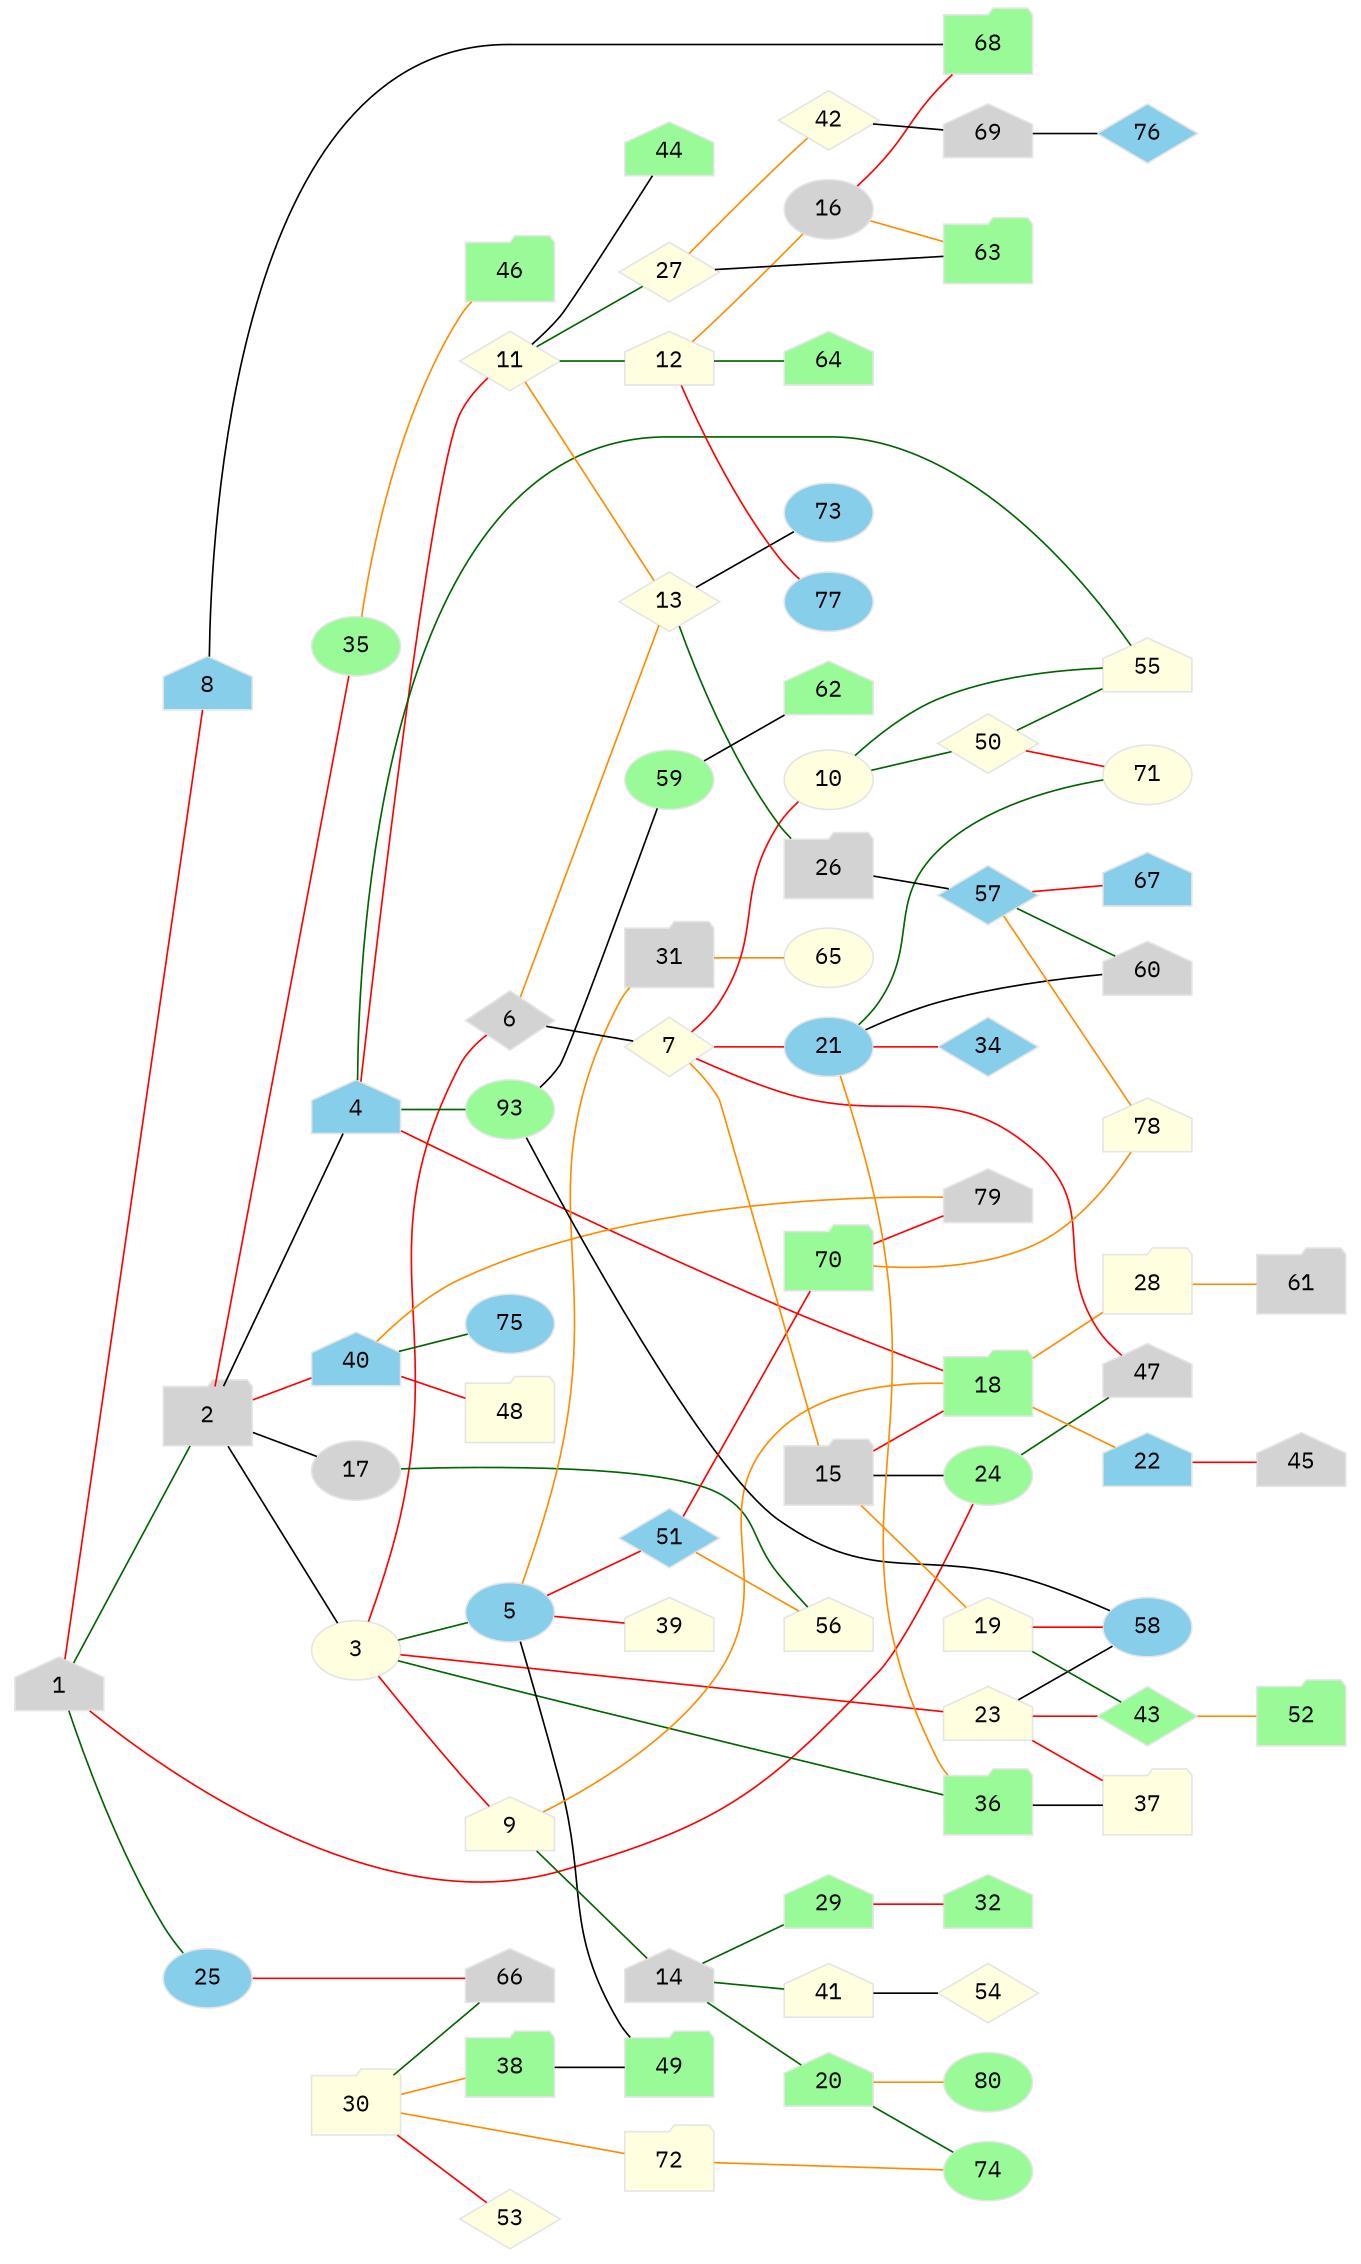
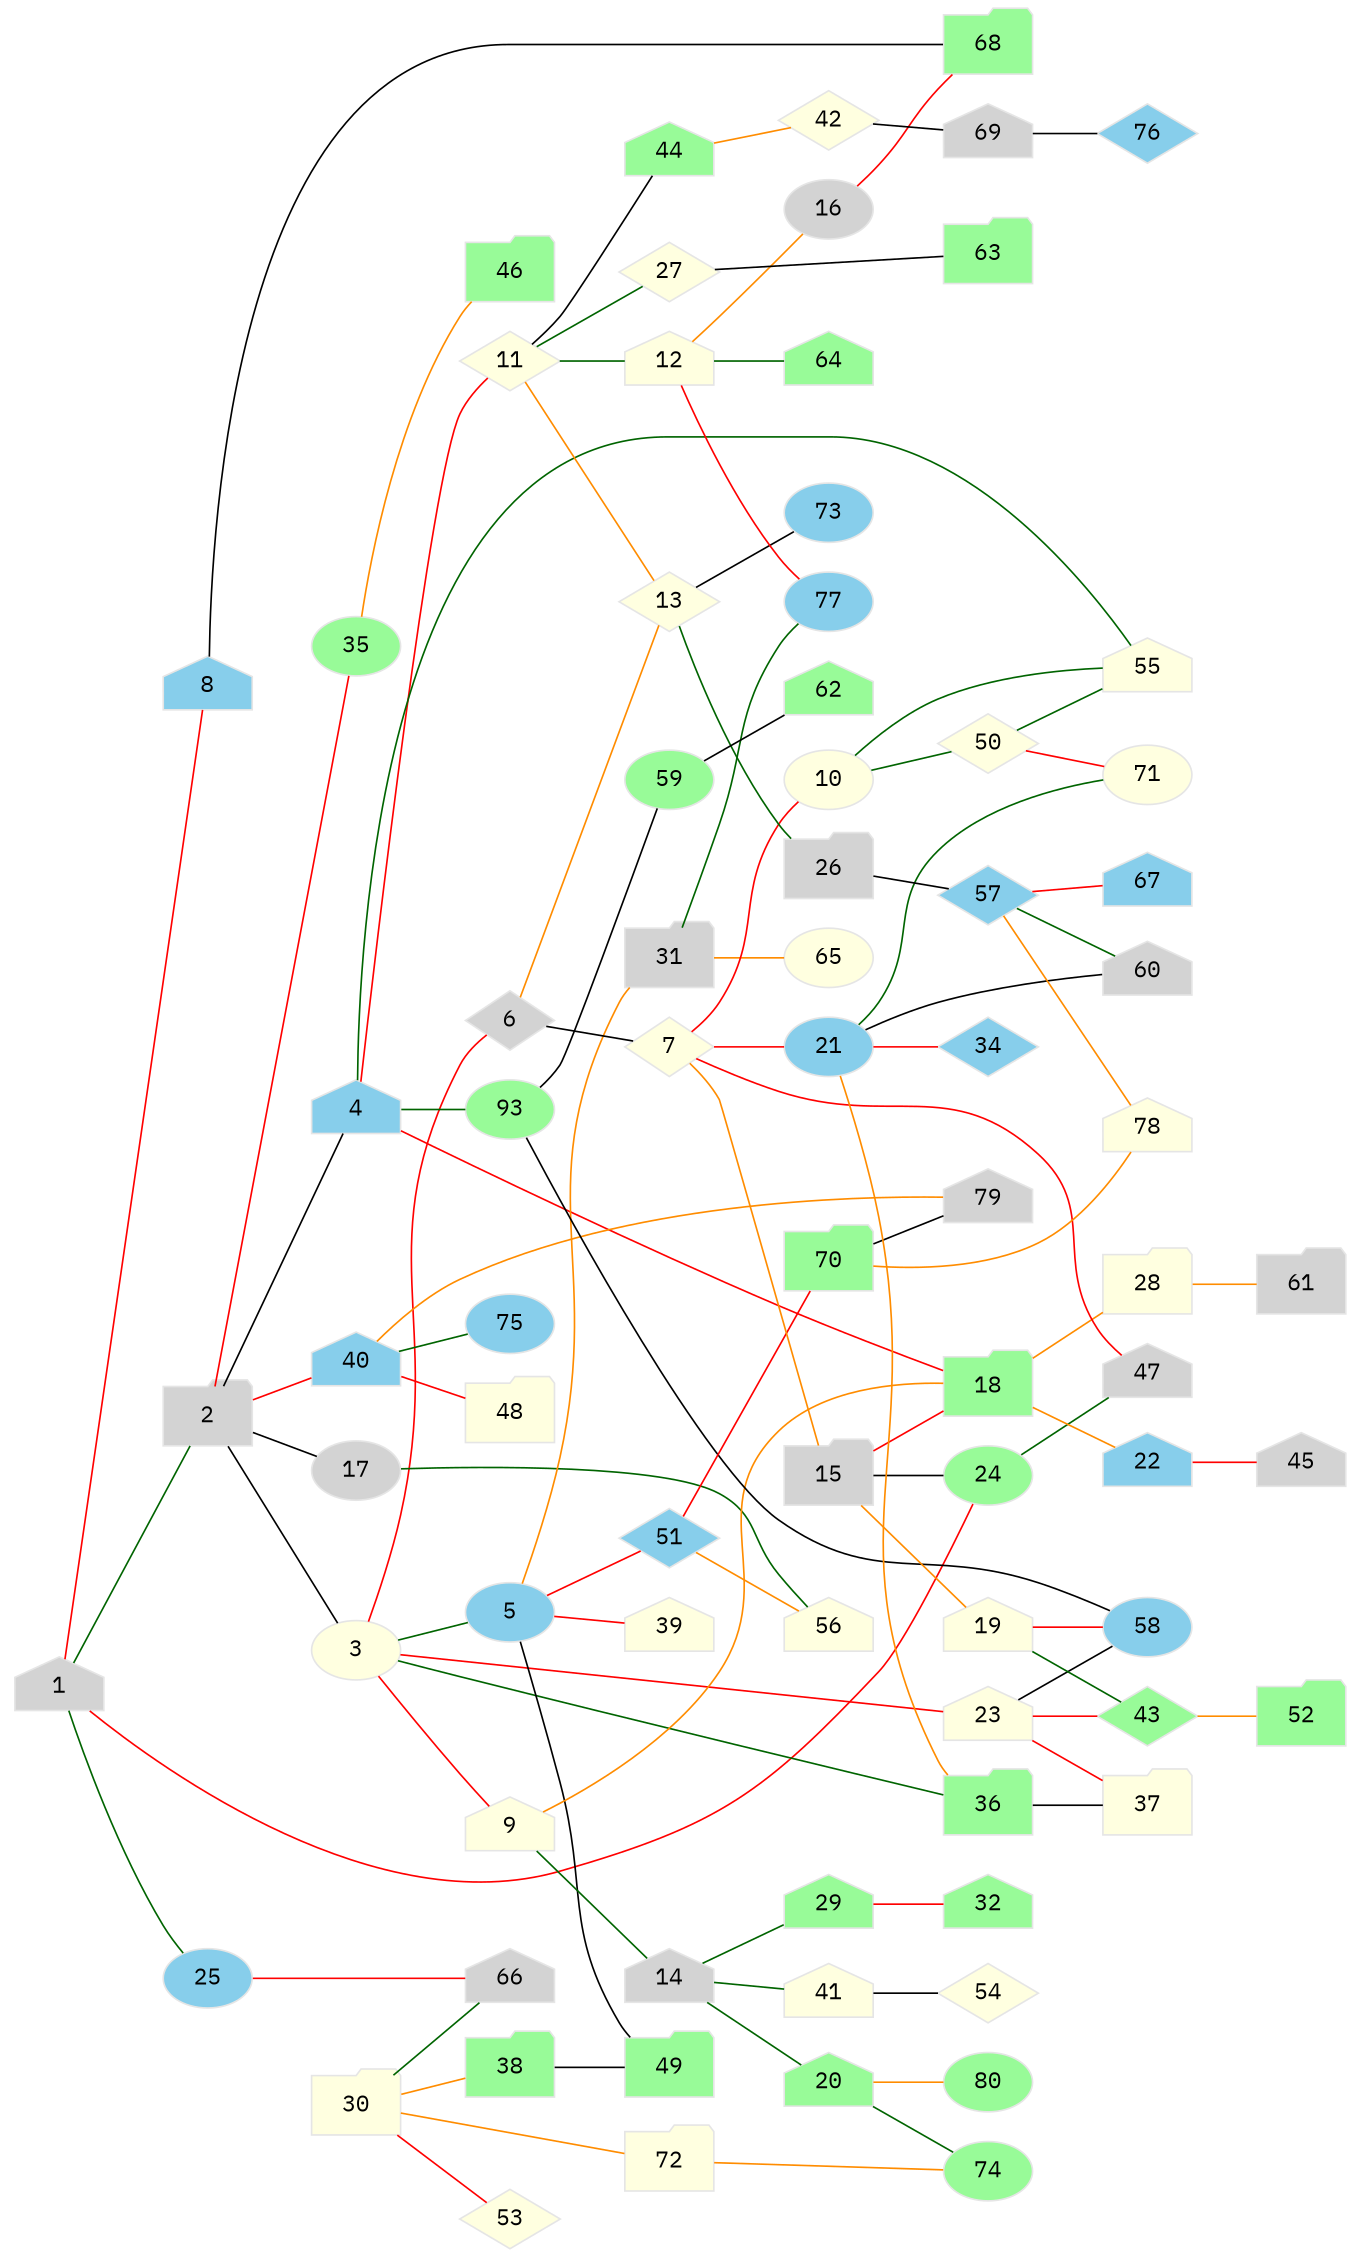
edge "42" -- "27": now "42" -- "44"
edge "16" -- "63": removed
edge "77" -- "31": added
edge "79" -- "70": color red -> black
